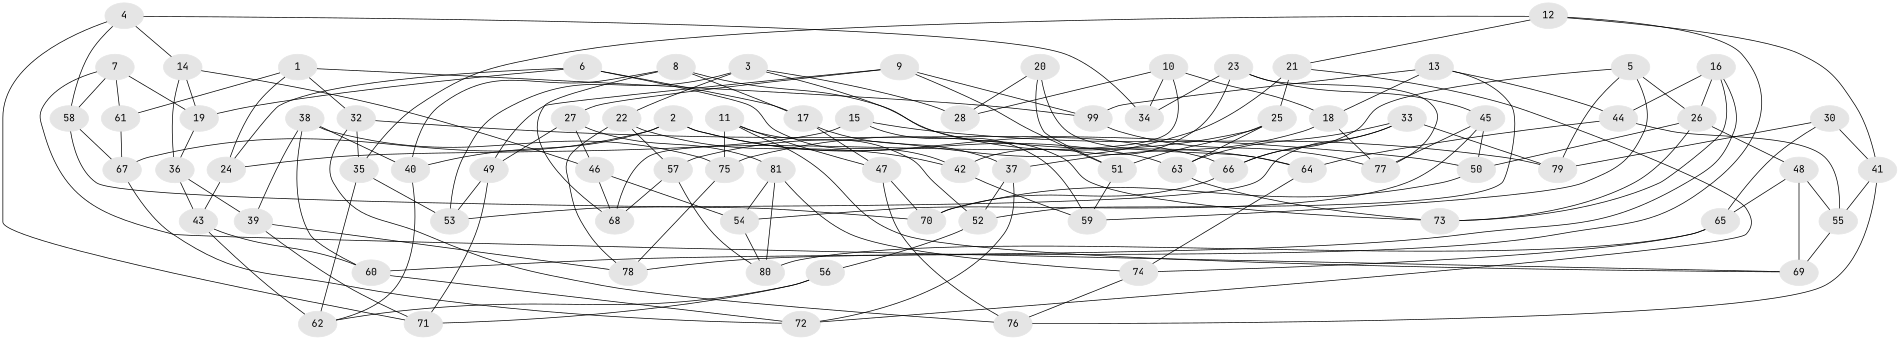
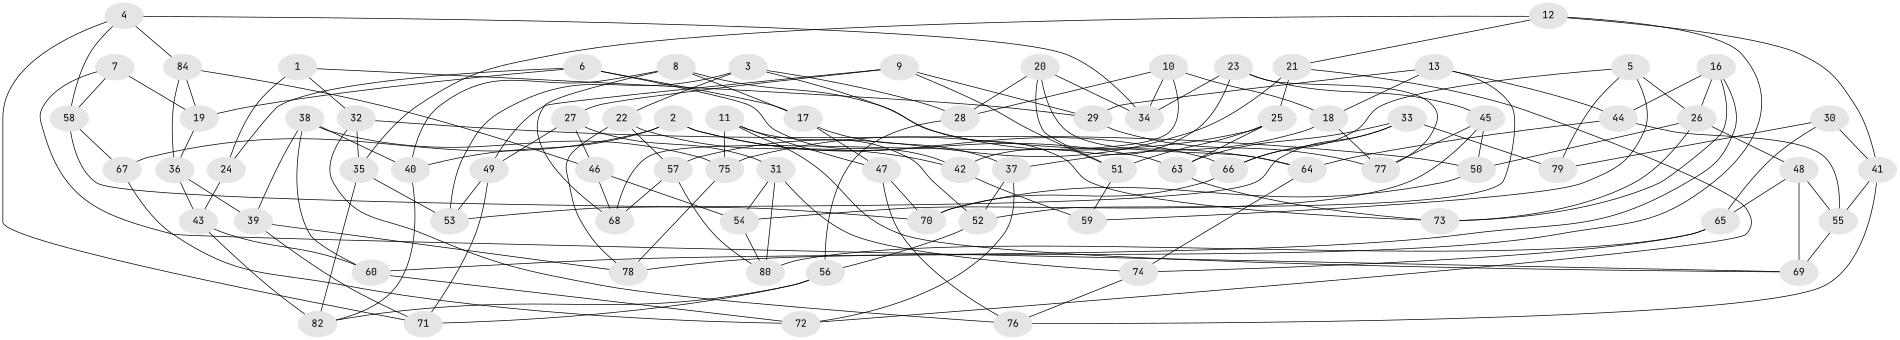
node "14": label "14" -> "84"
edge "20" -- "34": added
node "61": removed
node "15": removed
node "99": label "99" -> "29"
edge "28" -- "56": added
node "81": label "81" -> "31"
node "62": label "62" -> "82"
